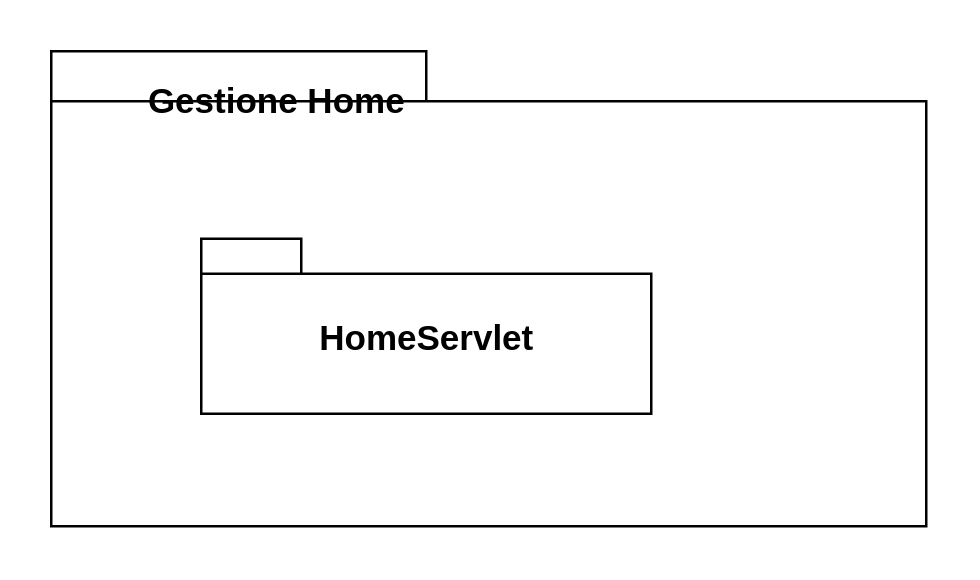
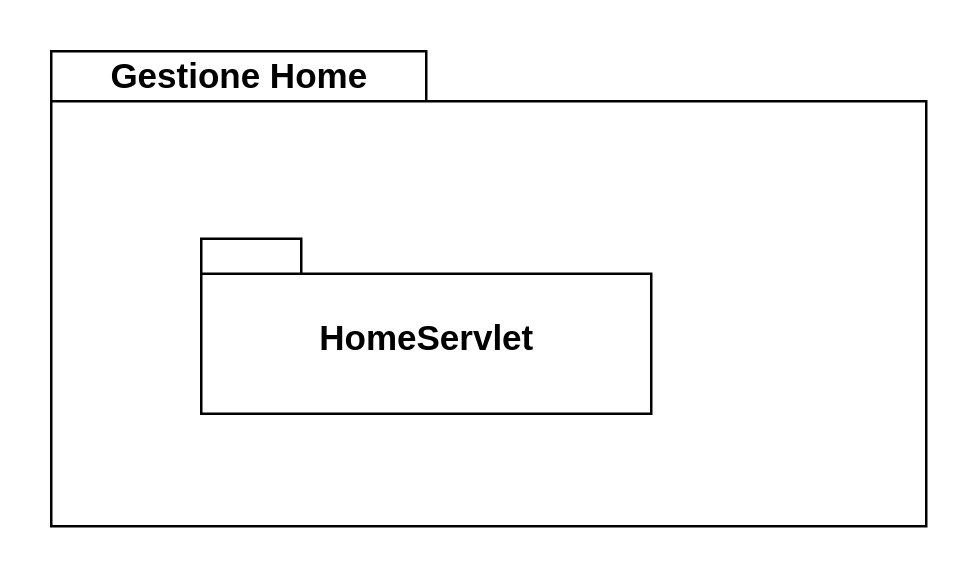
node "Gestione Home": moved (276, 101) -> (239, 76)
